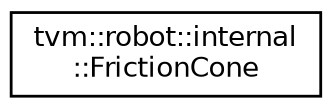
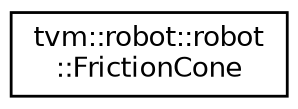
node "tvm::robot::internal ::FrictionCone": label "tvm::robot::internal ::FrictionCone" -> "tvm::robot::robot ::FrictionCone"
